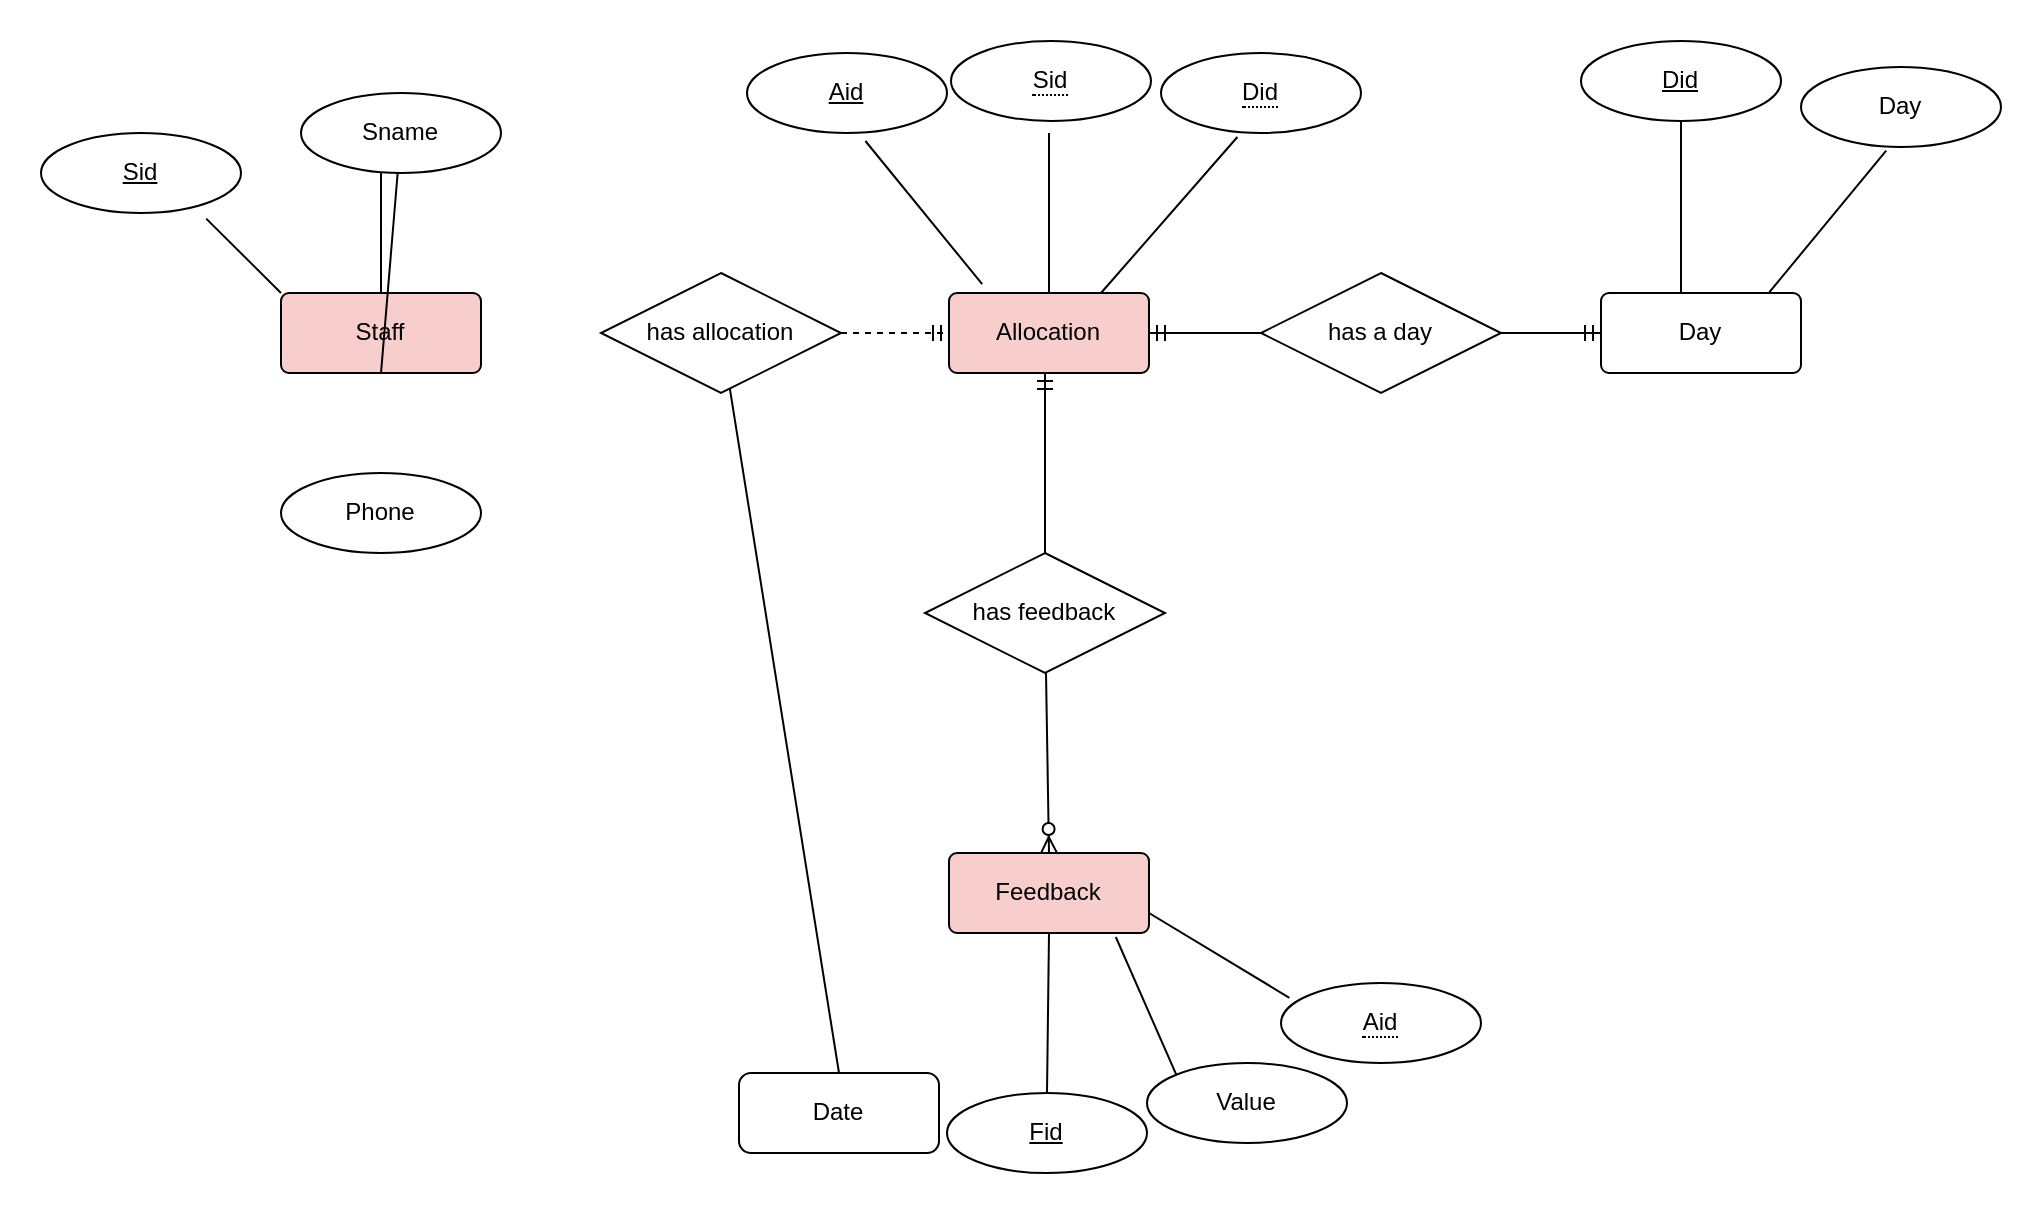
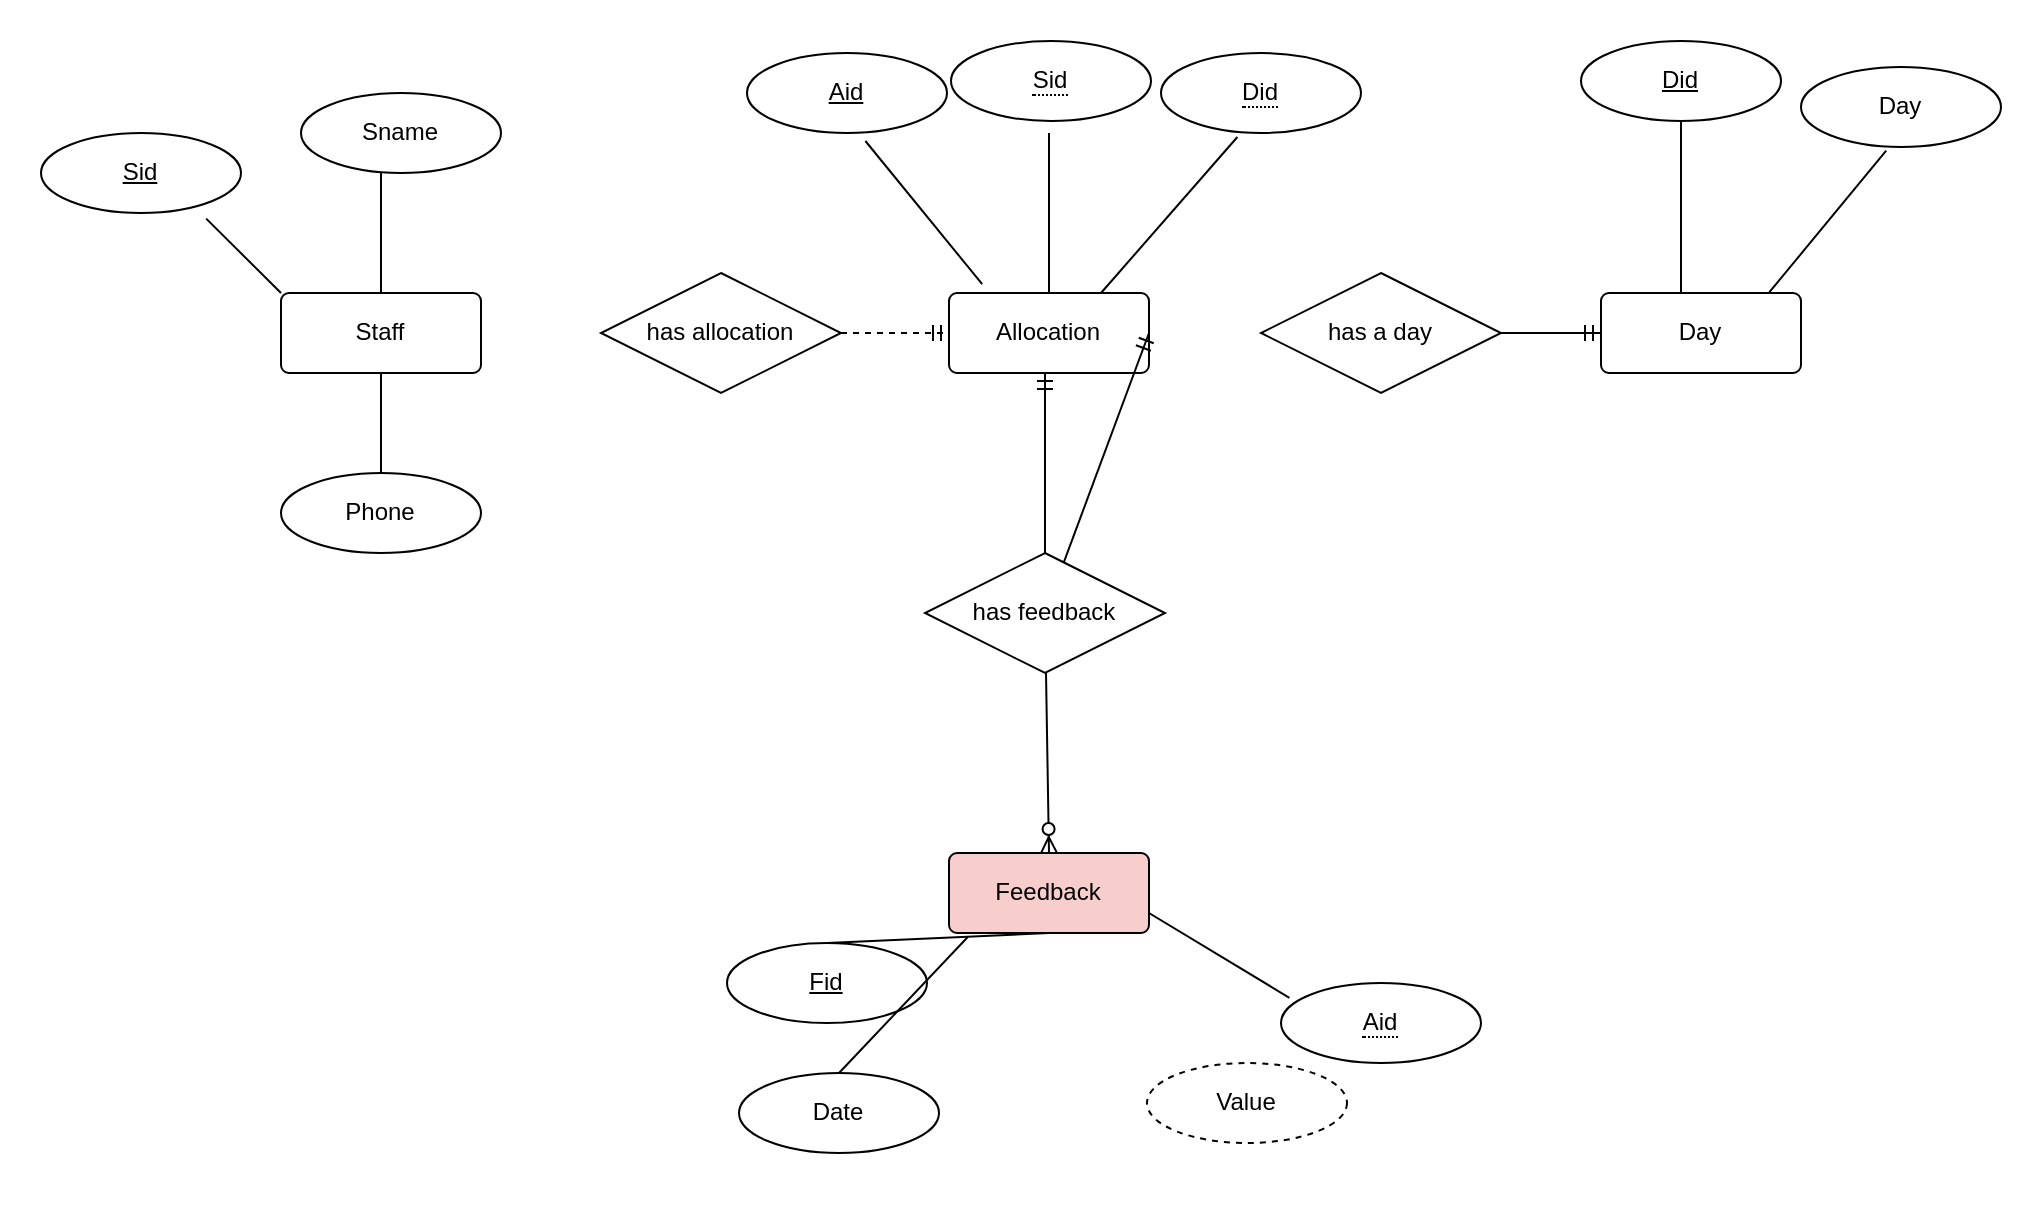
edge "Sname" -- "Staff": now "Phone" -- "Staff"
node "Staff": fillcolor #f8cecc -> #ffffff
node "Allocation": fillcolor #f8cecc -> #ffffff
edge "has a day" -> "Allocation": now "has feedback" -> "Allocation"
edge "has allocation" -- "Date": now "Feedback" -- "Date"
edge "Feedback" -- "Value": removed
node "Value": style solid -> dashed
node "Date": shape rounded rectangle -> ellipse
node "Fid": moved (1047, 1133) -> (827, 983)
